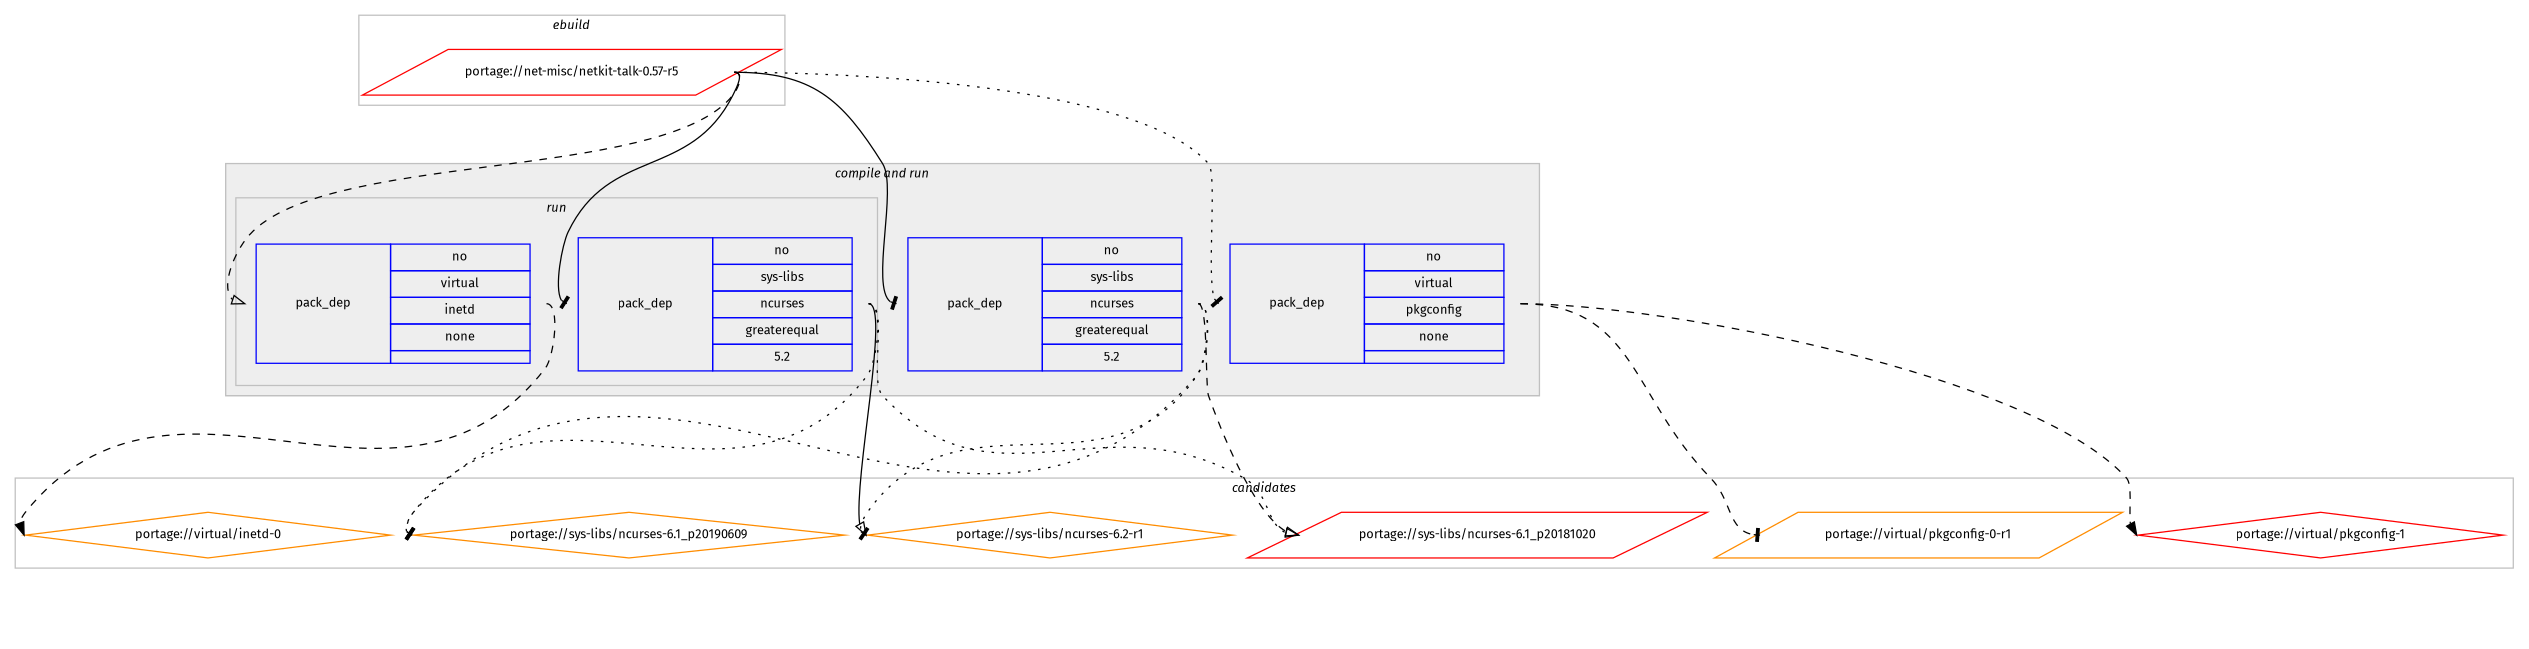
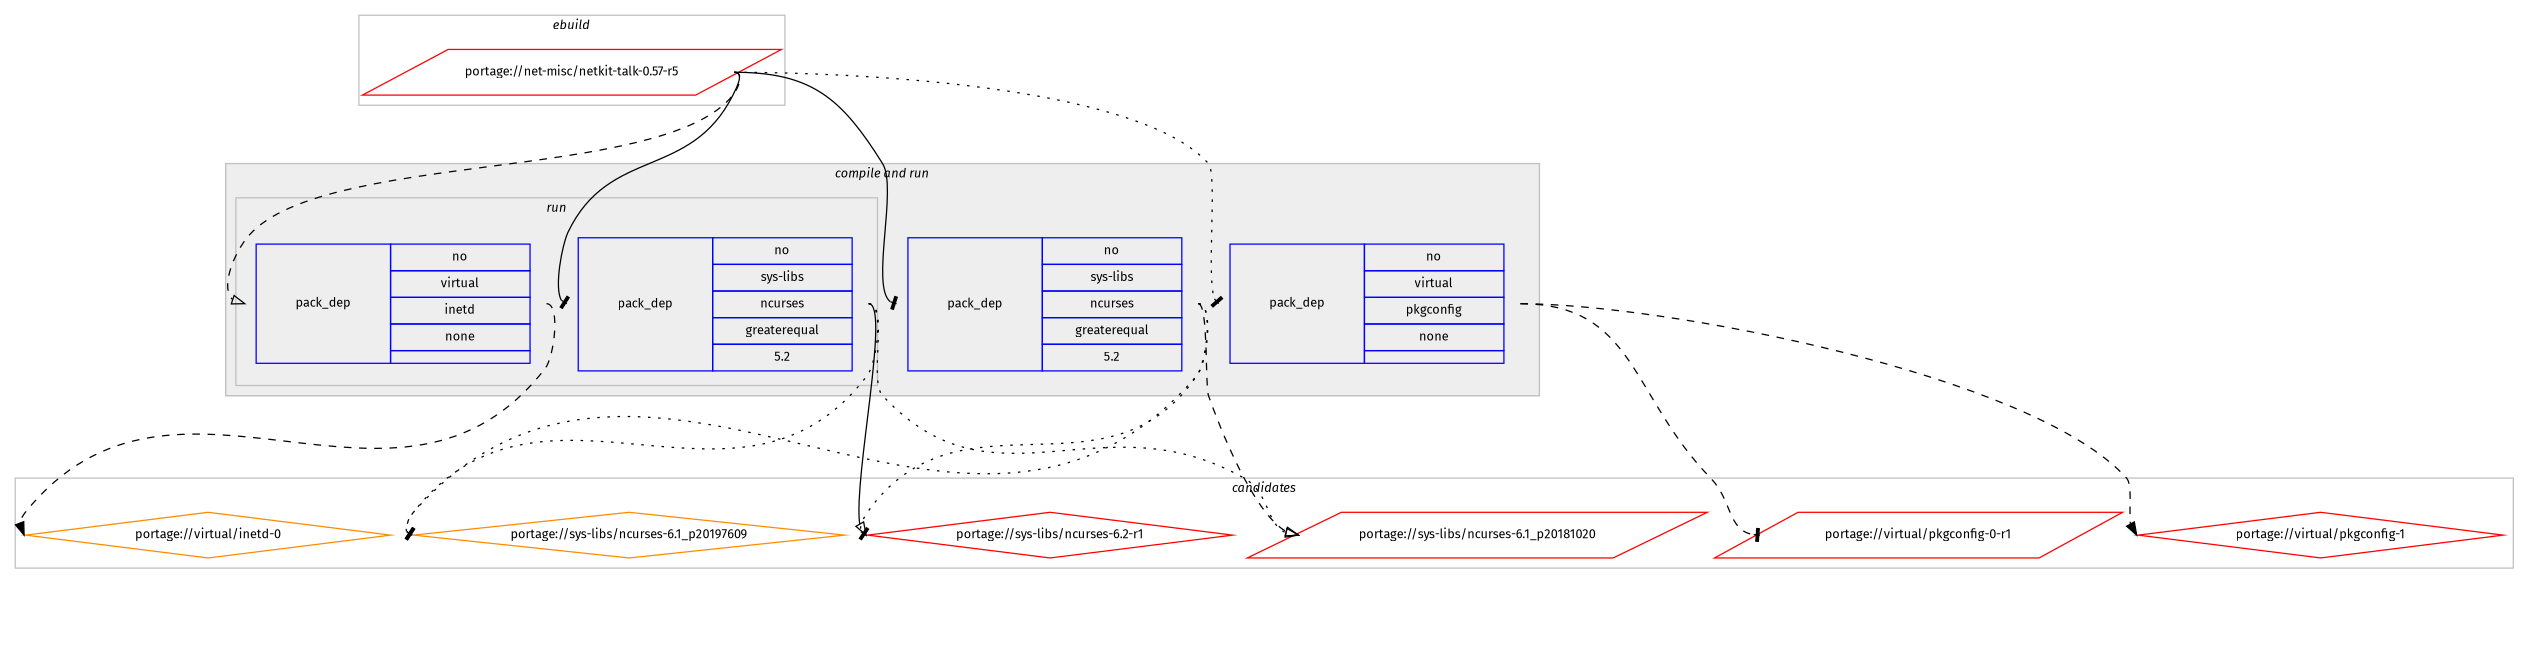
node "portage://sys-libs/ncurses-6.1_p20190609": label "portage://sys-libs/ncurses-6.1_p20190609" -> "portage://sys-libs/ncurses-6.1_p20197609"
node "portage://sys-libs/ncurses-6.2-r1": color darkorange -> red
node "portage://virtual/pkgconfig-0-r1": color darkorange -> red
